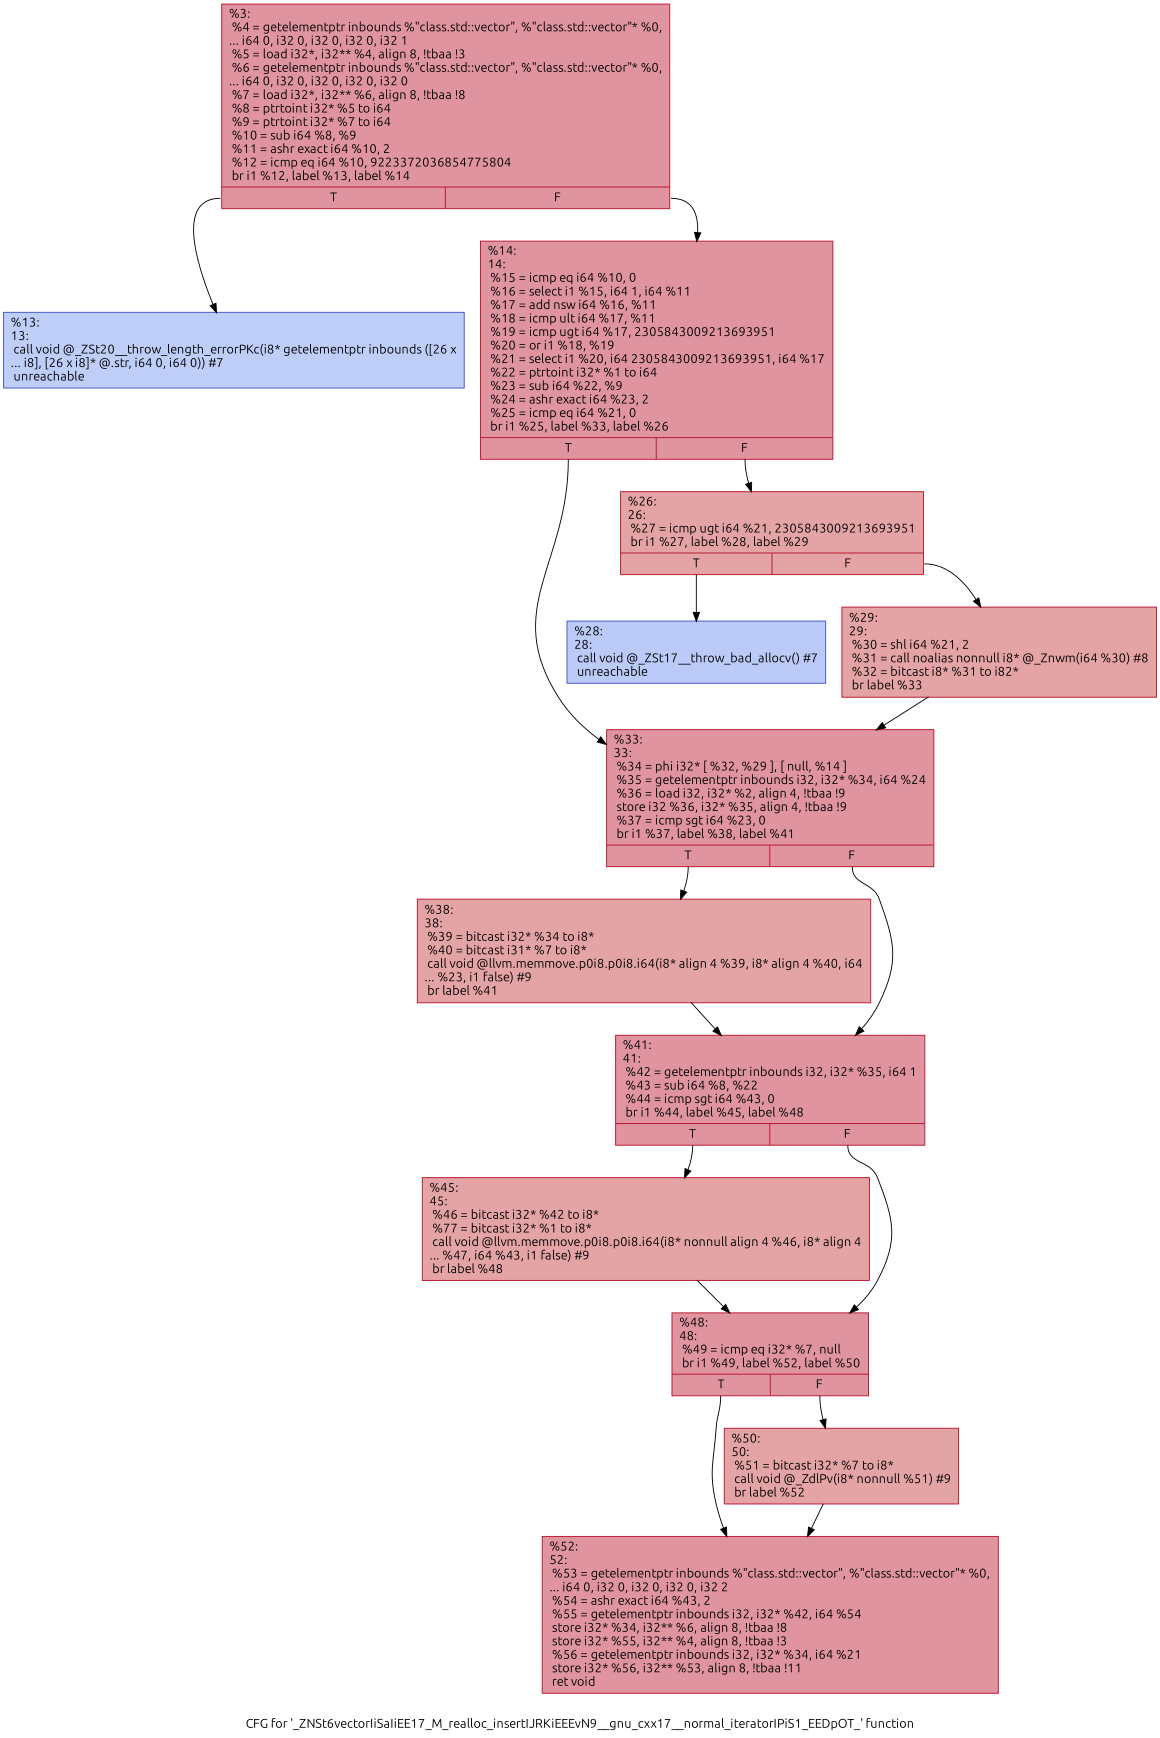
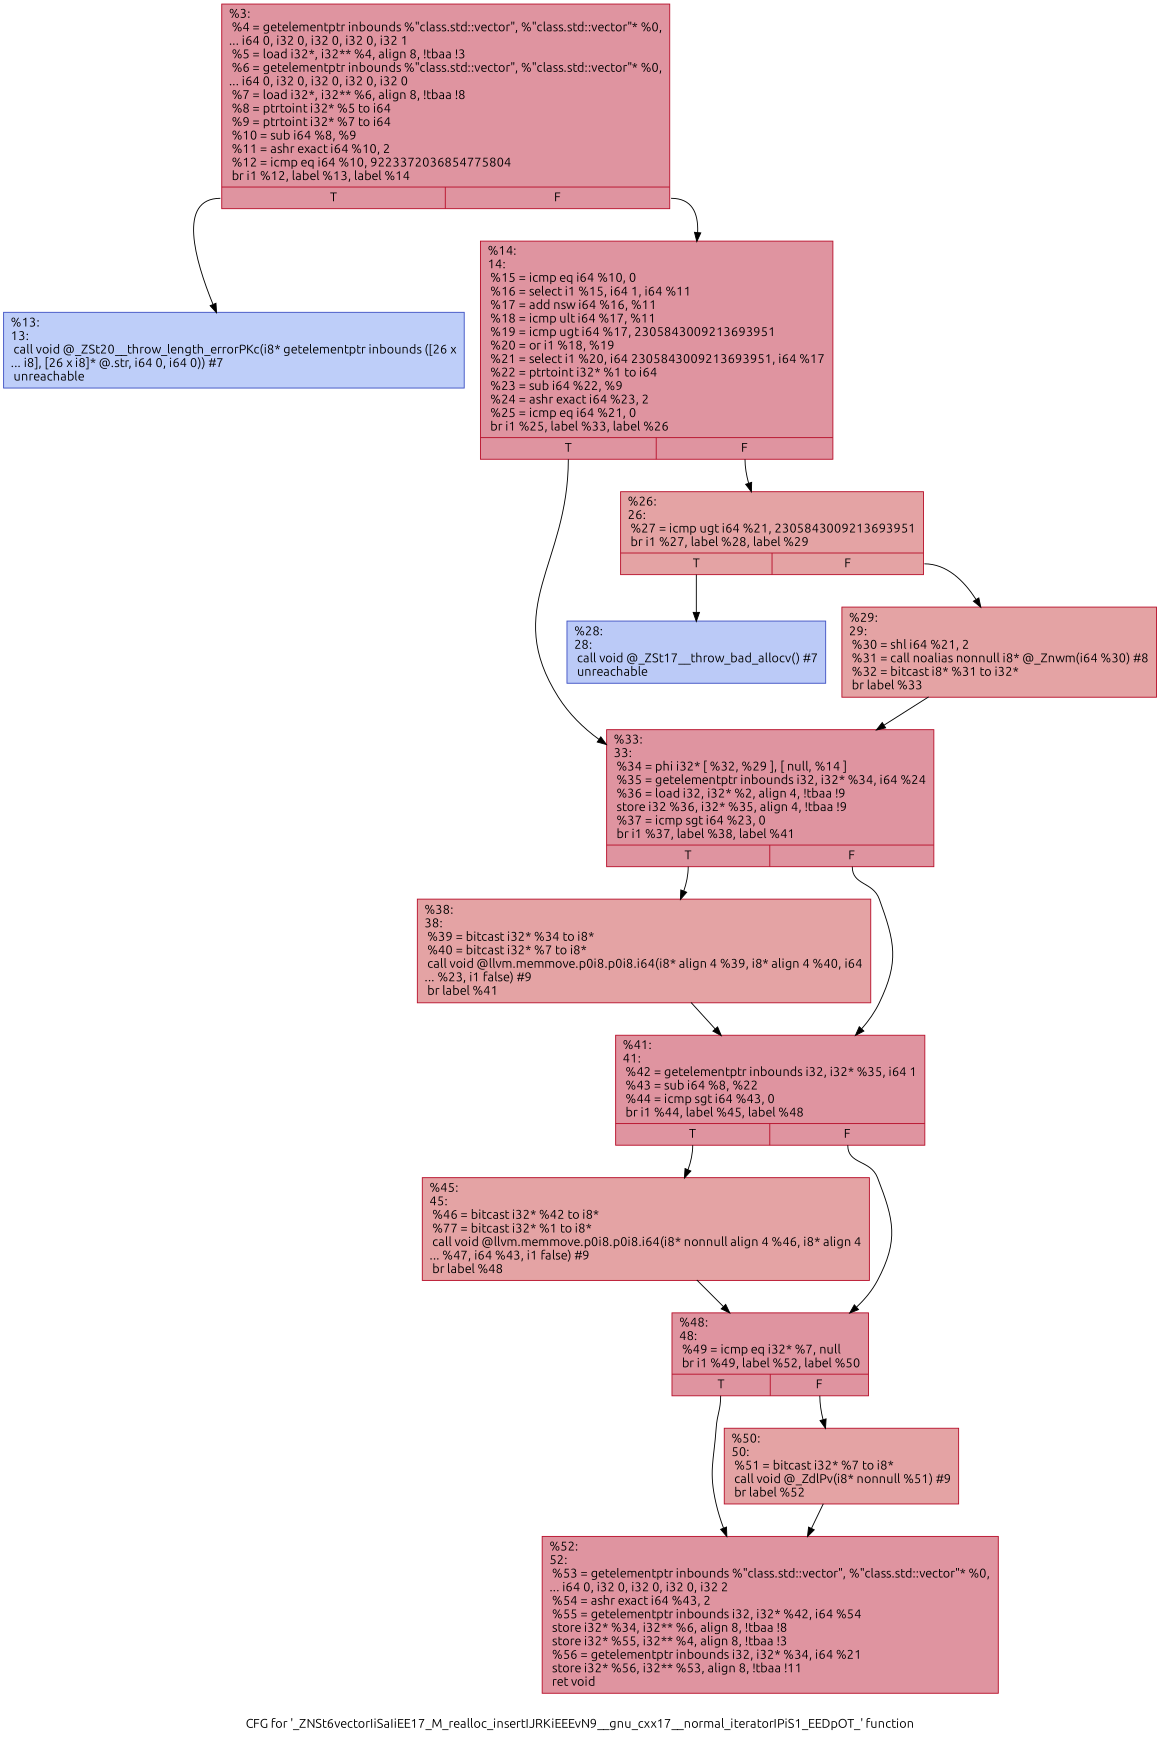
node "%29:": text "%32 = bitcast i8* %31 to i82*" -> "%32 = bitcast i8* %31 to i32*"
node "%38:": text "%40 = bitcast i31* %7 to i8*" -> "%40 = bitcast i32* %7 to i8*"
